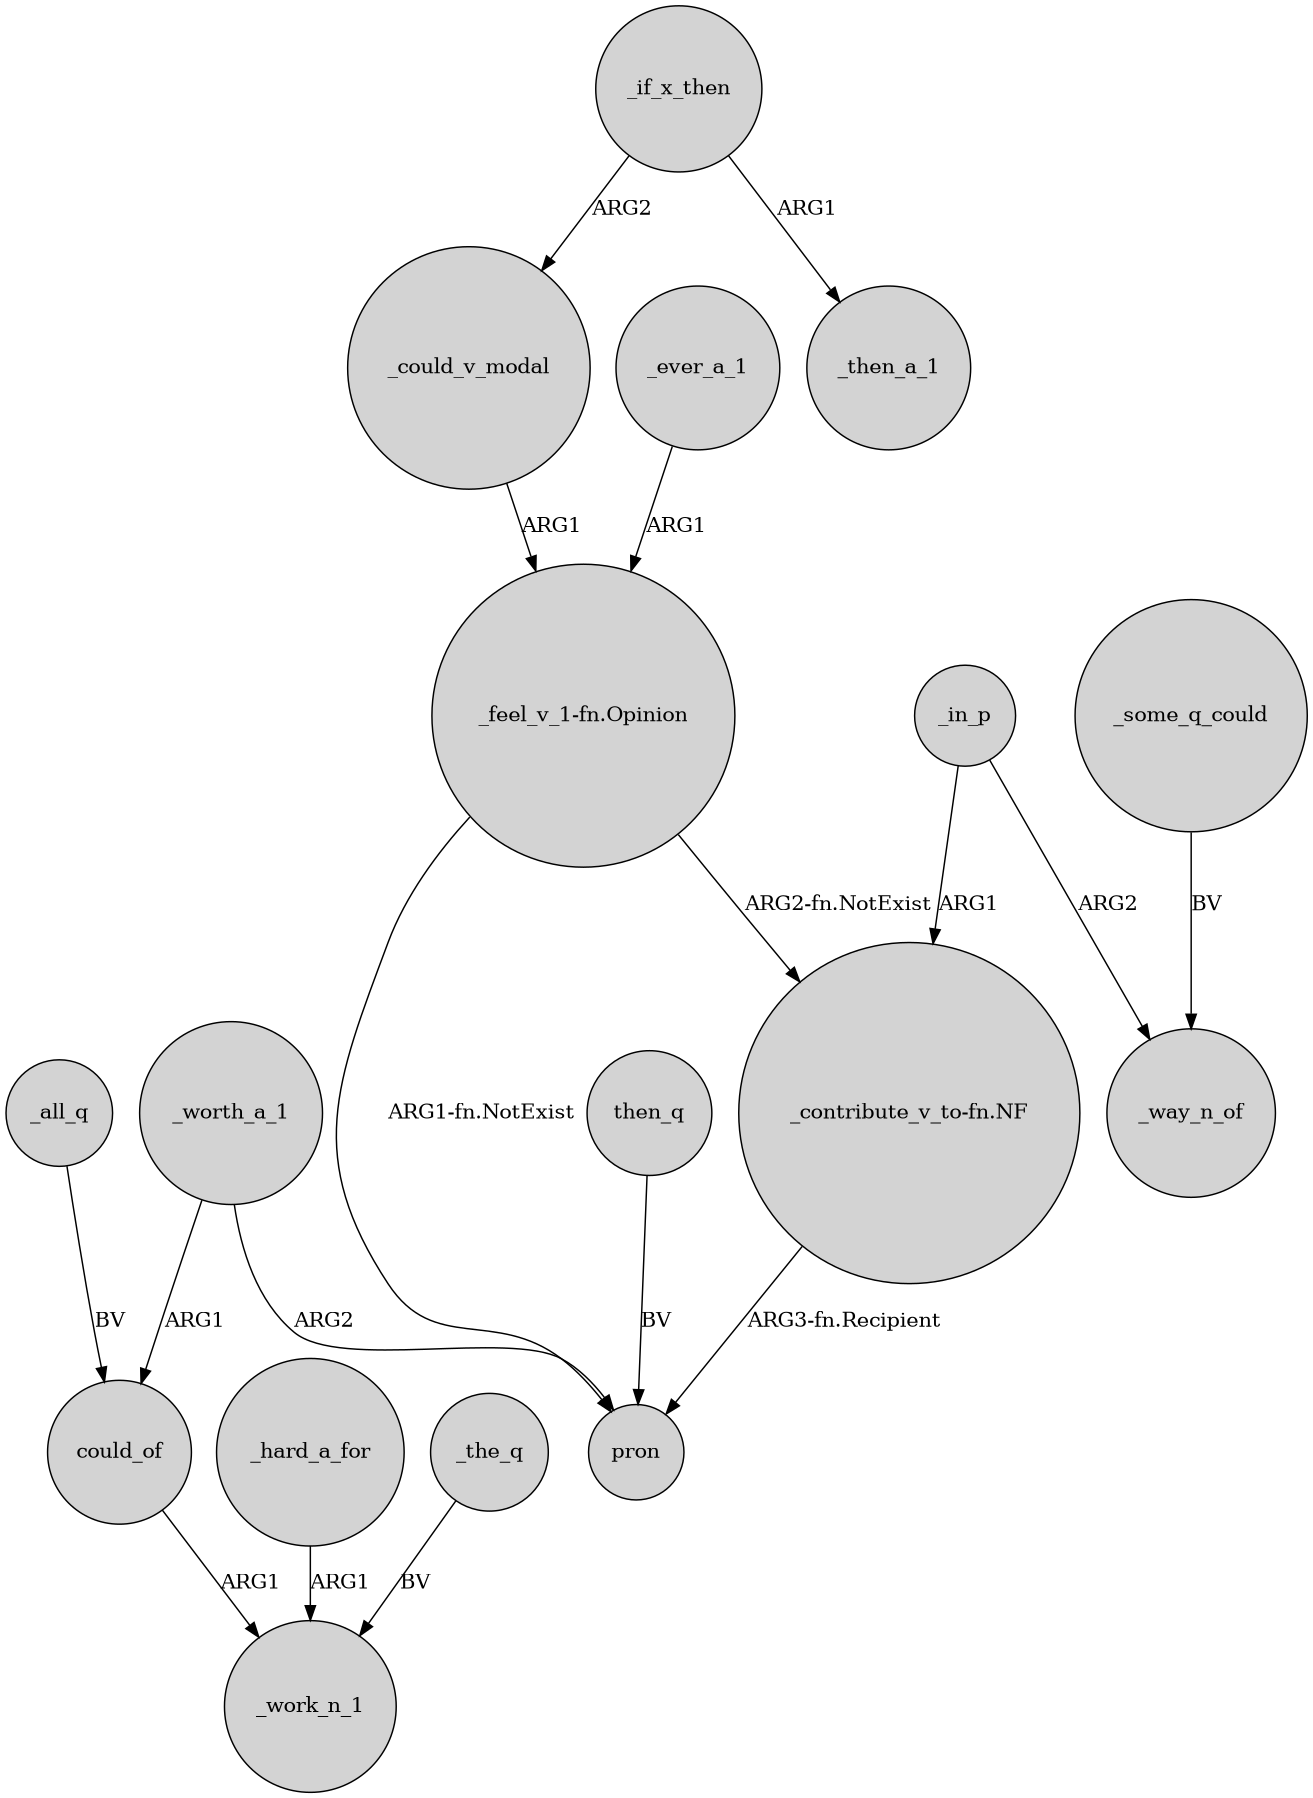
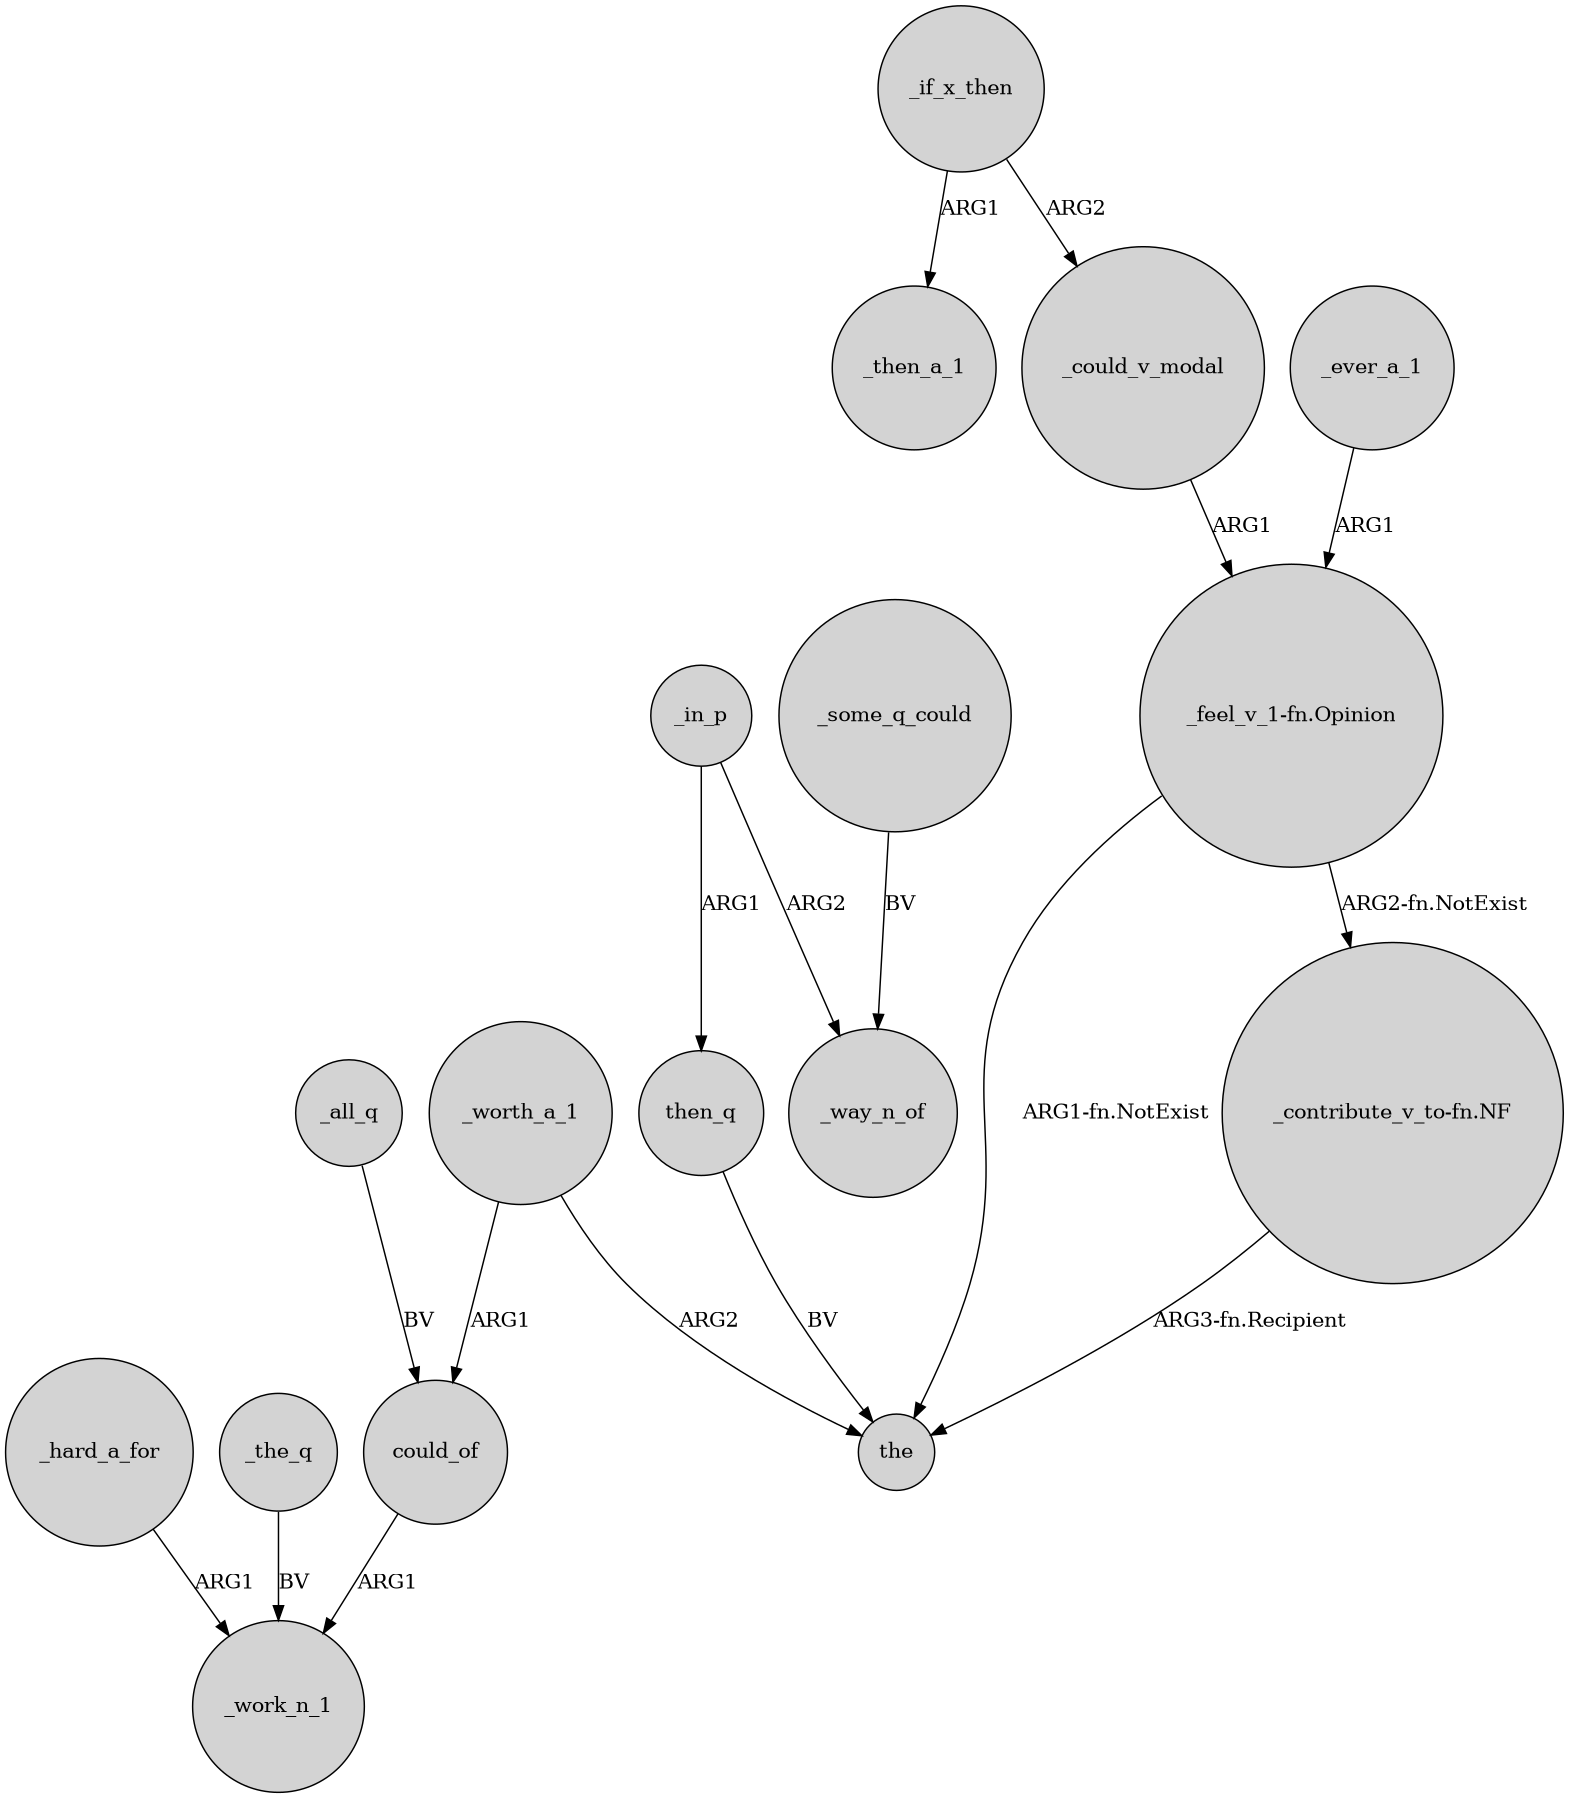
edge "_in_p" -> "_contribute_v_to-fn.NF": now "_in_p" -> "then_q"
node "pron": label "pron" -> "the"
